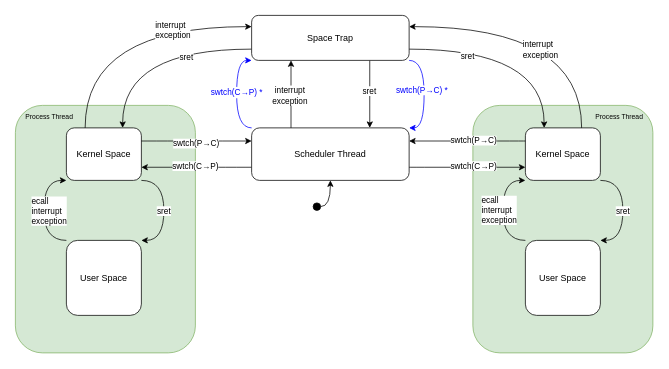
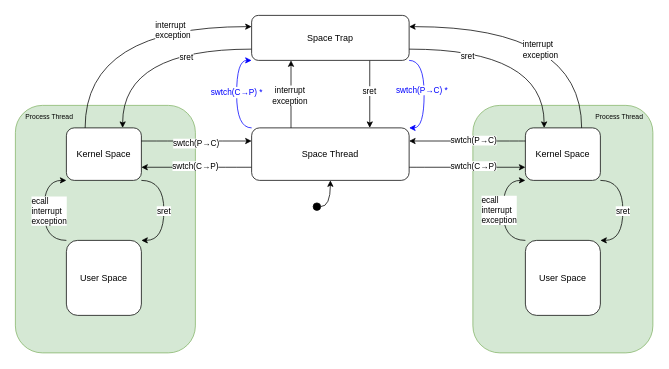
node "Scheduler Thread": label "Scheduler Thread" -> "Space Thread"
